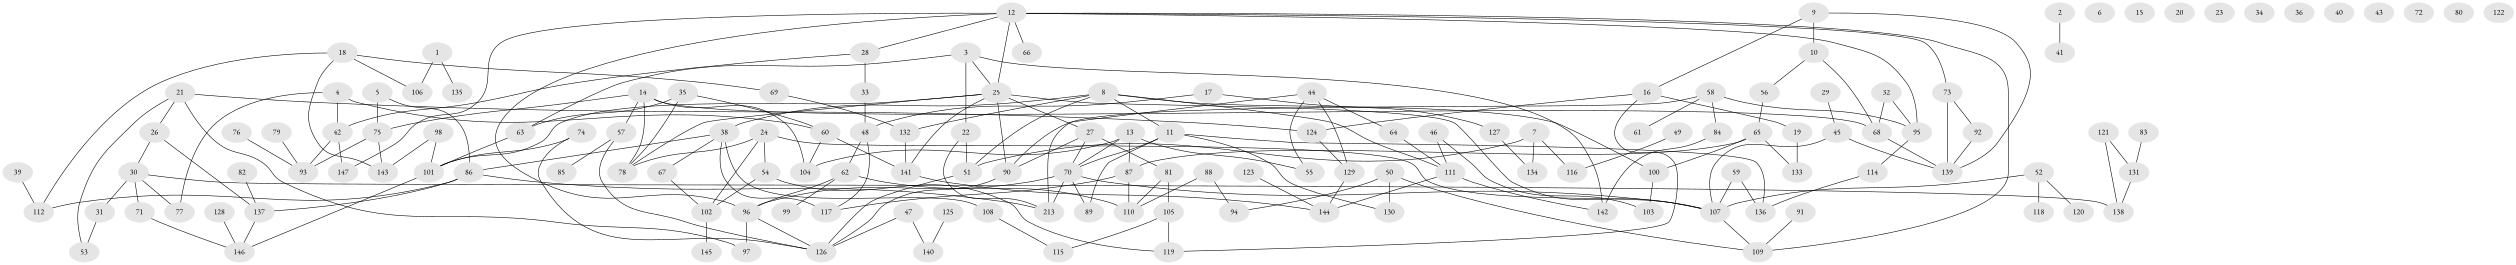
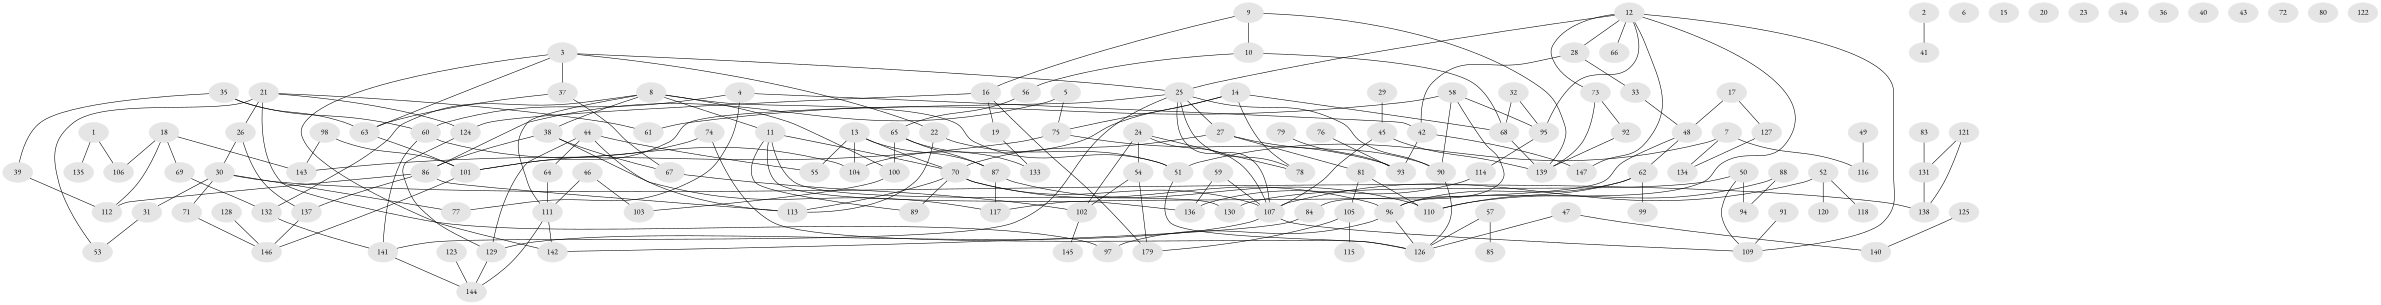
node "37": added
edge "21" -- "61": added
edge "14" -- "57": removed
edge "35" -- "78": now "35" -- "39"
node "82": removed
node "108": removed
node "213": label "213" -> "113"
edge "107" -- "129": added
node "119": label "119" -> "179"
